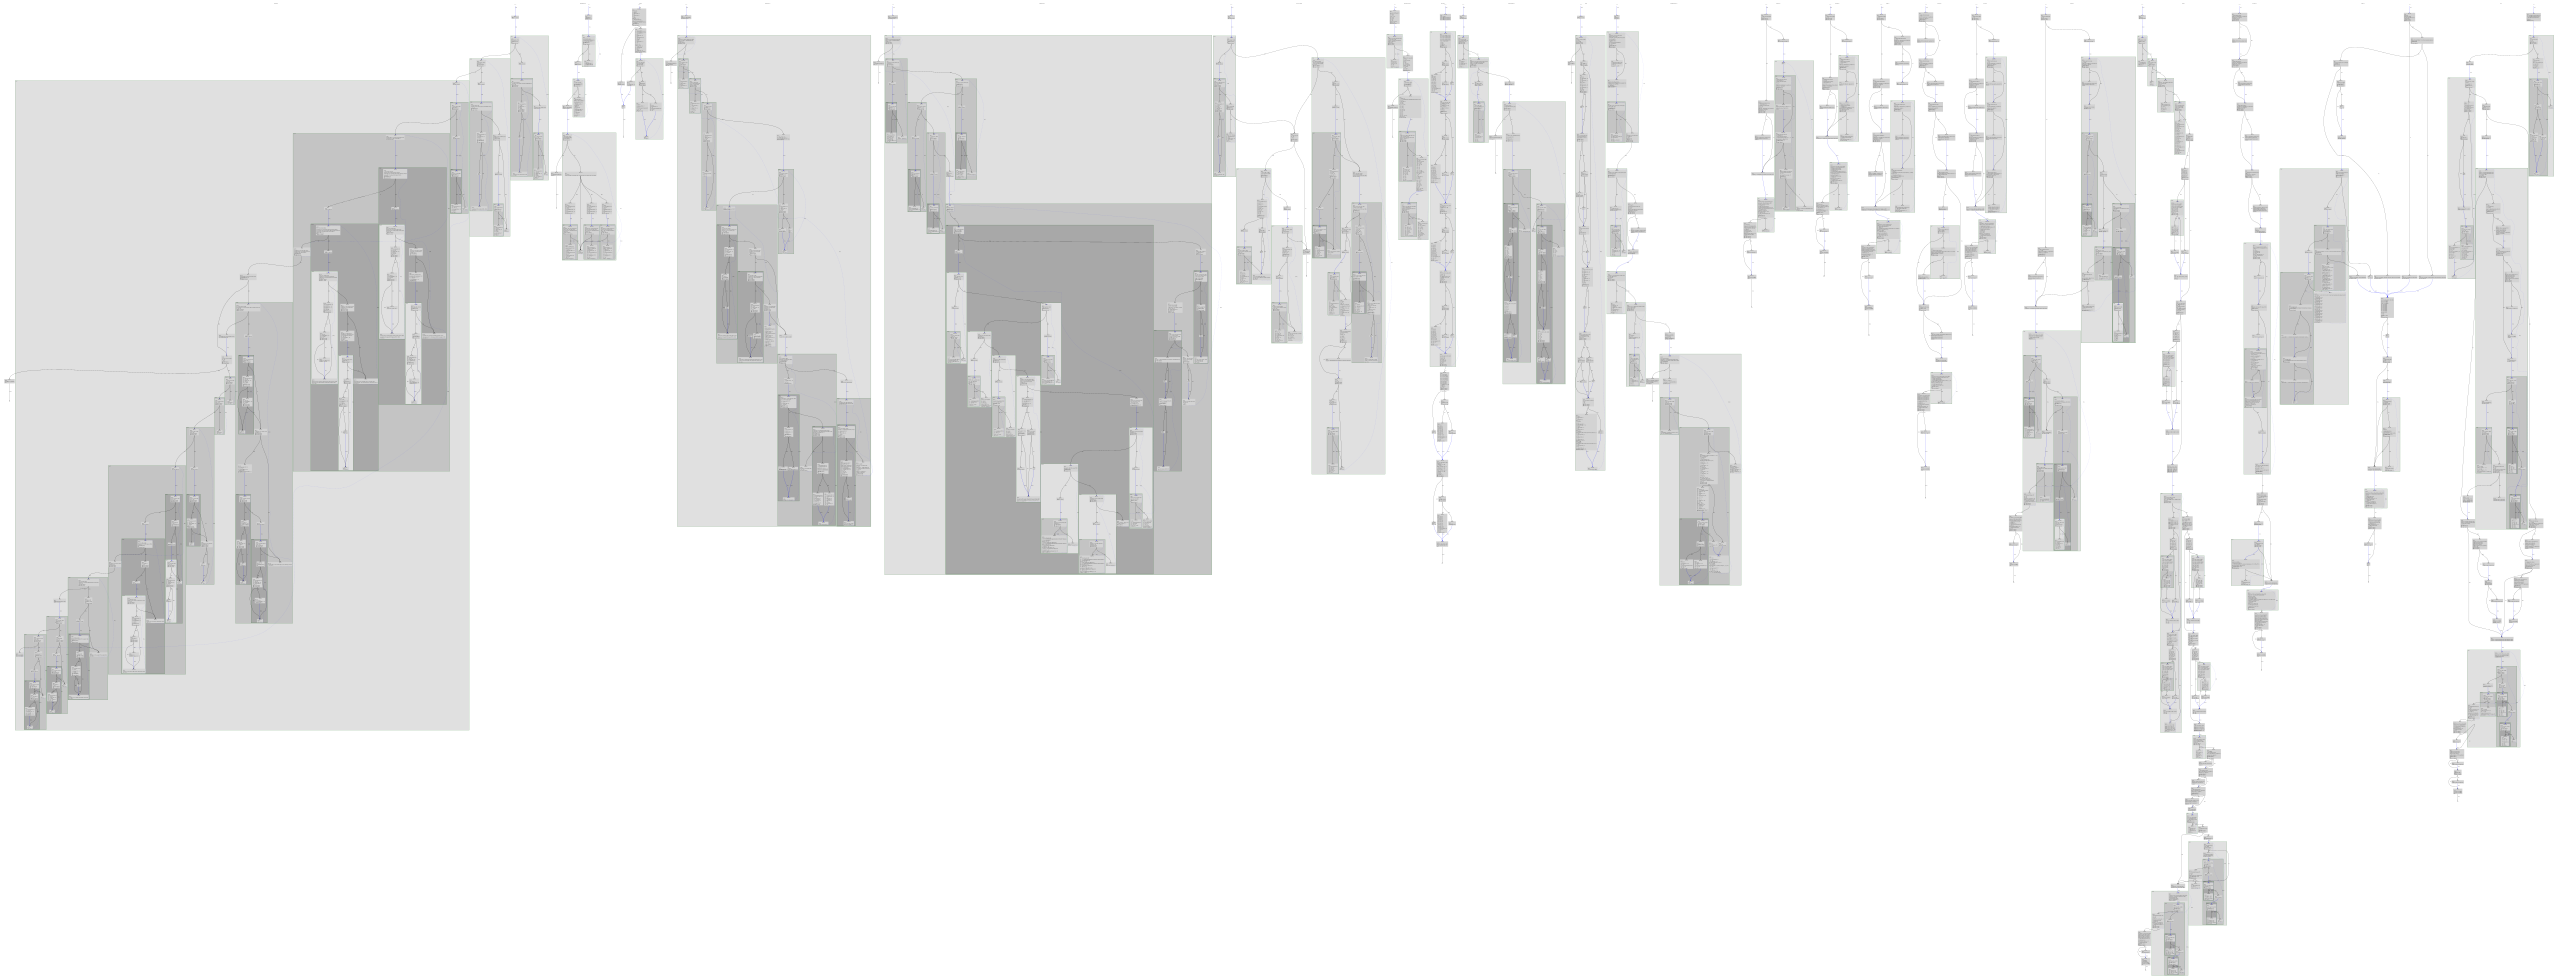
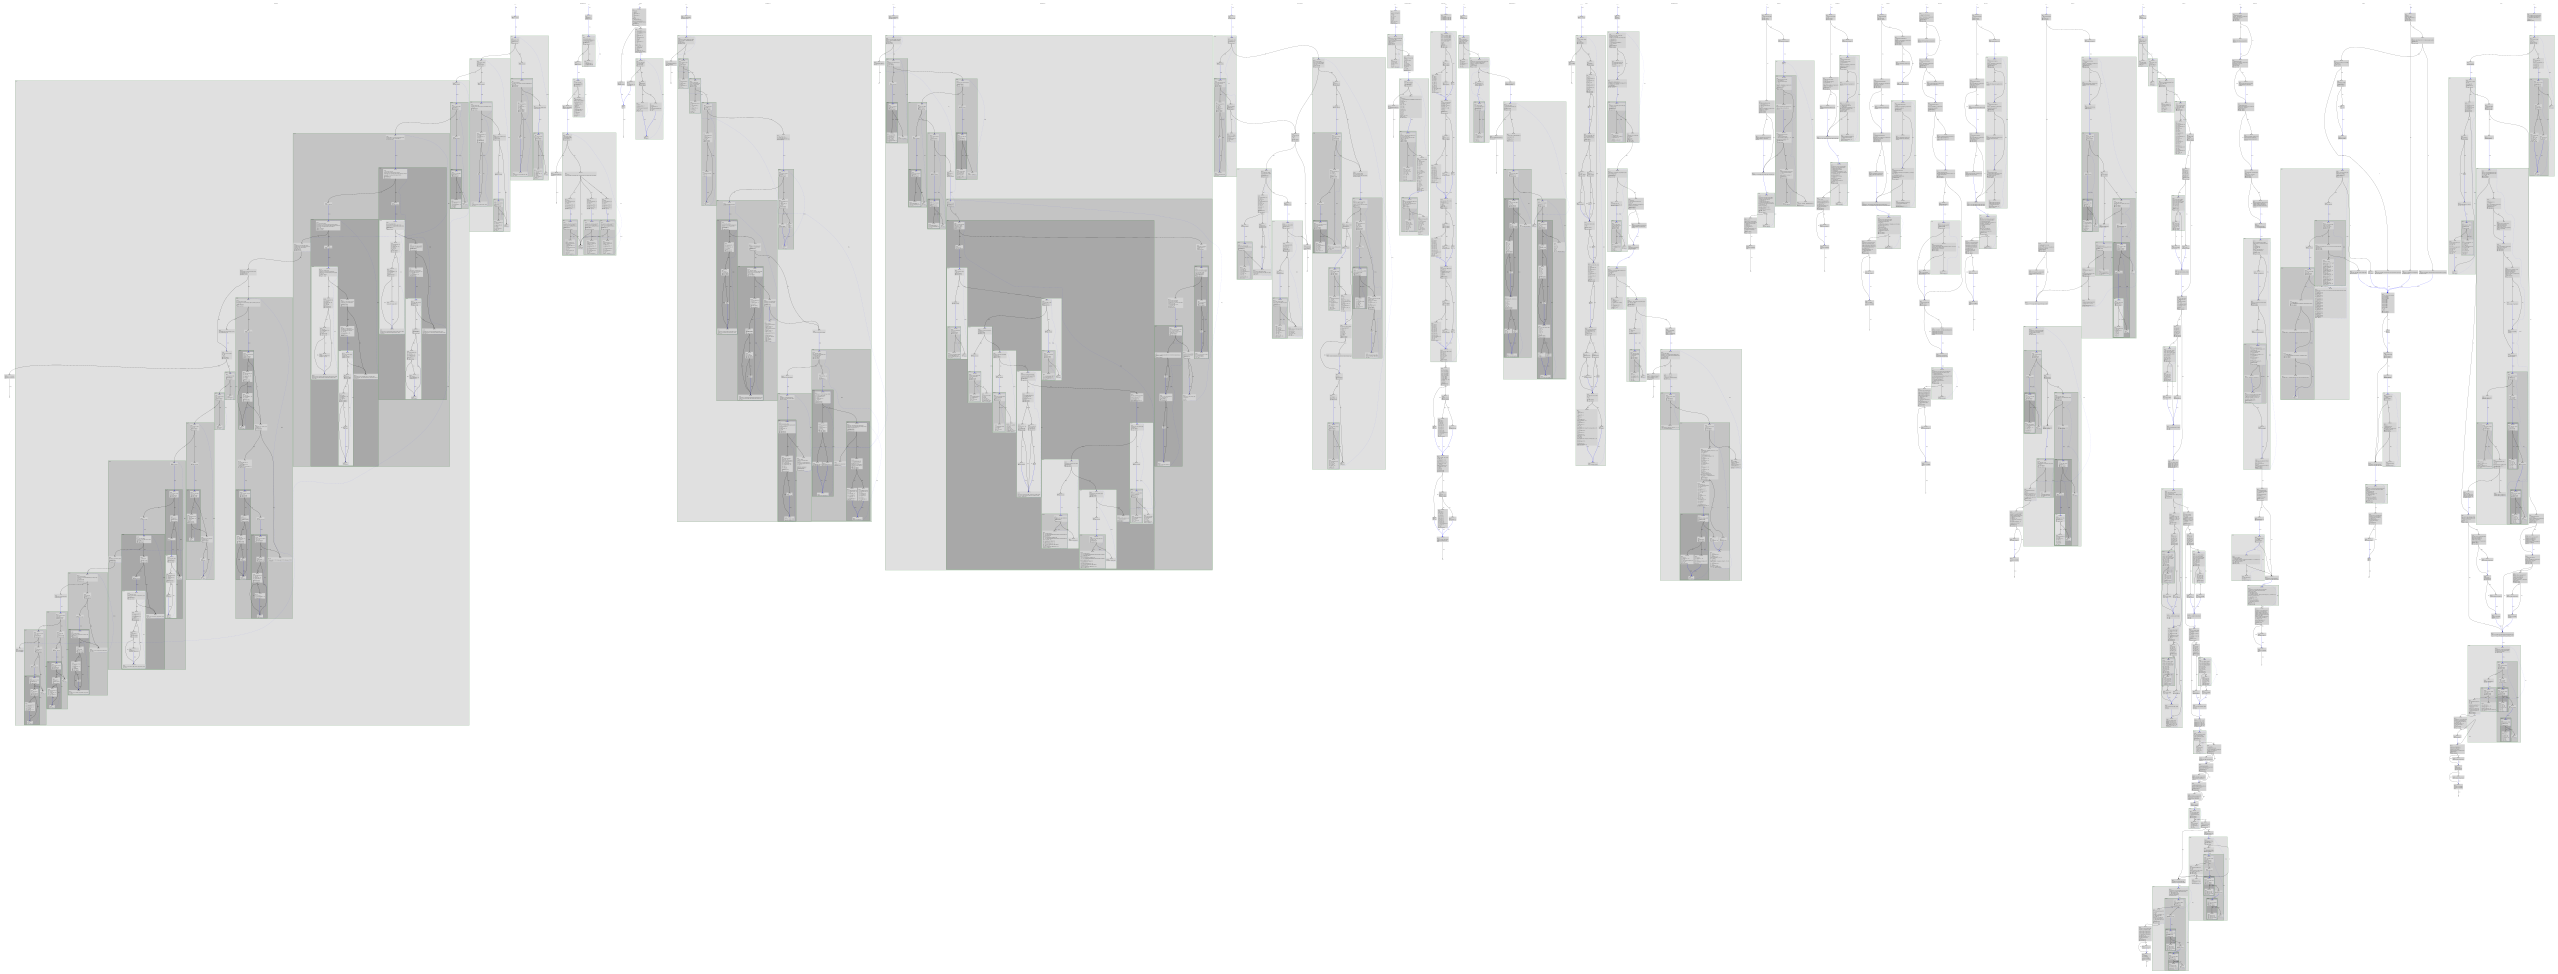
node "FREQ:1062": added
node "FREQ:604": removed
node "FREQ:1293": added
